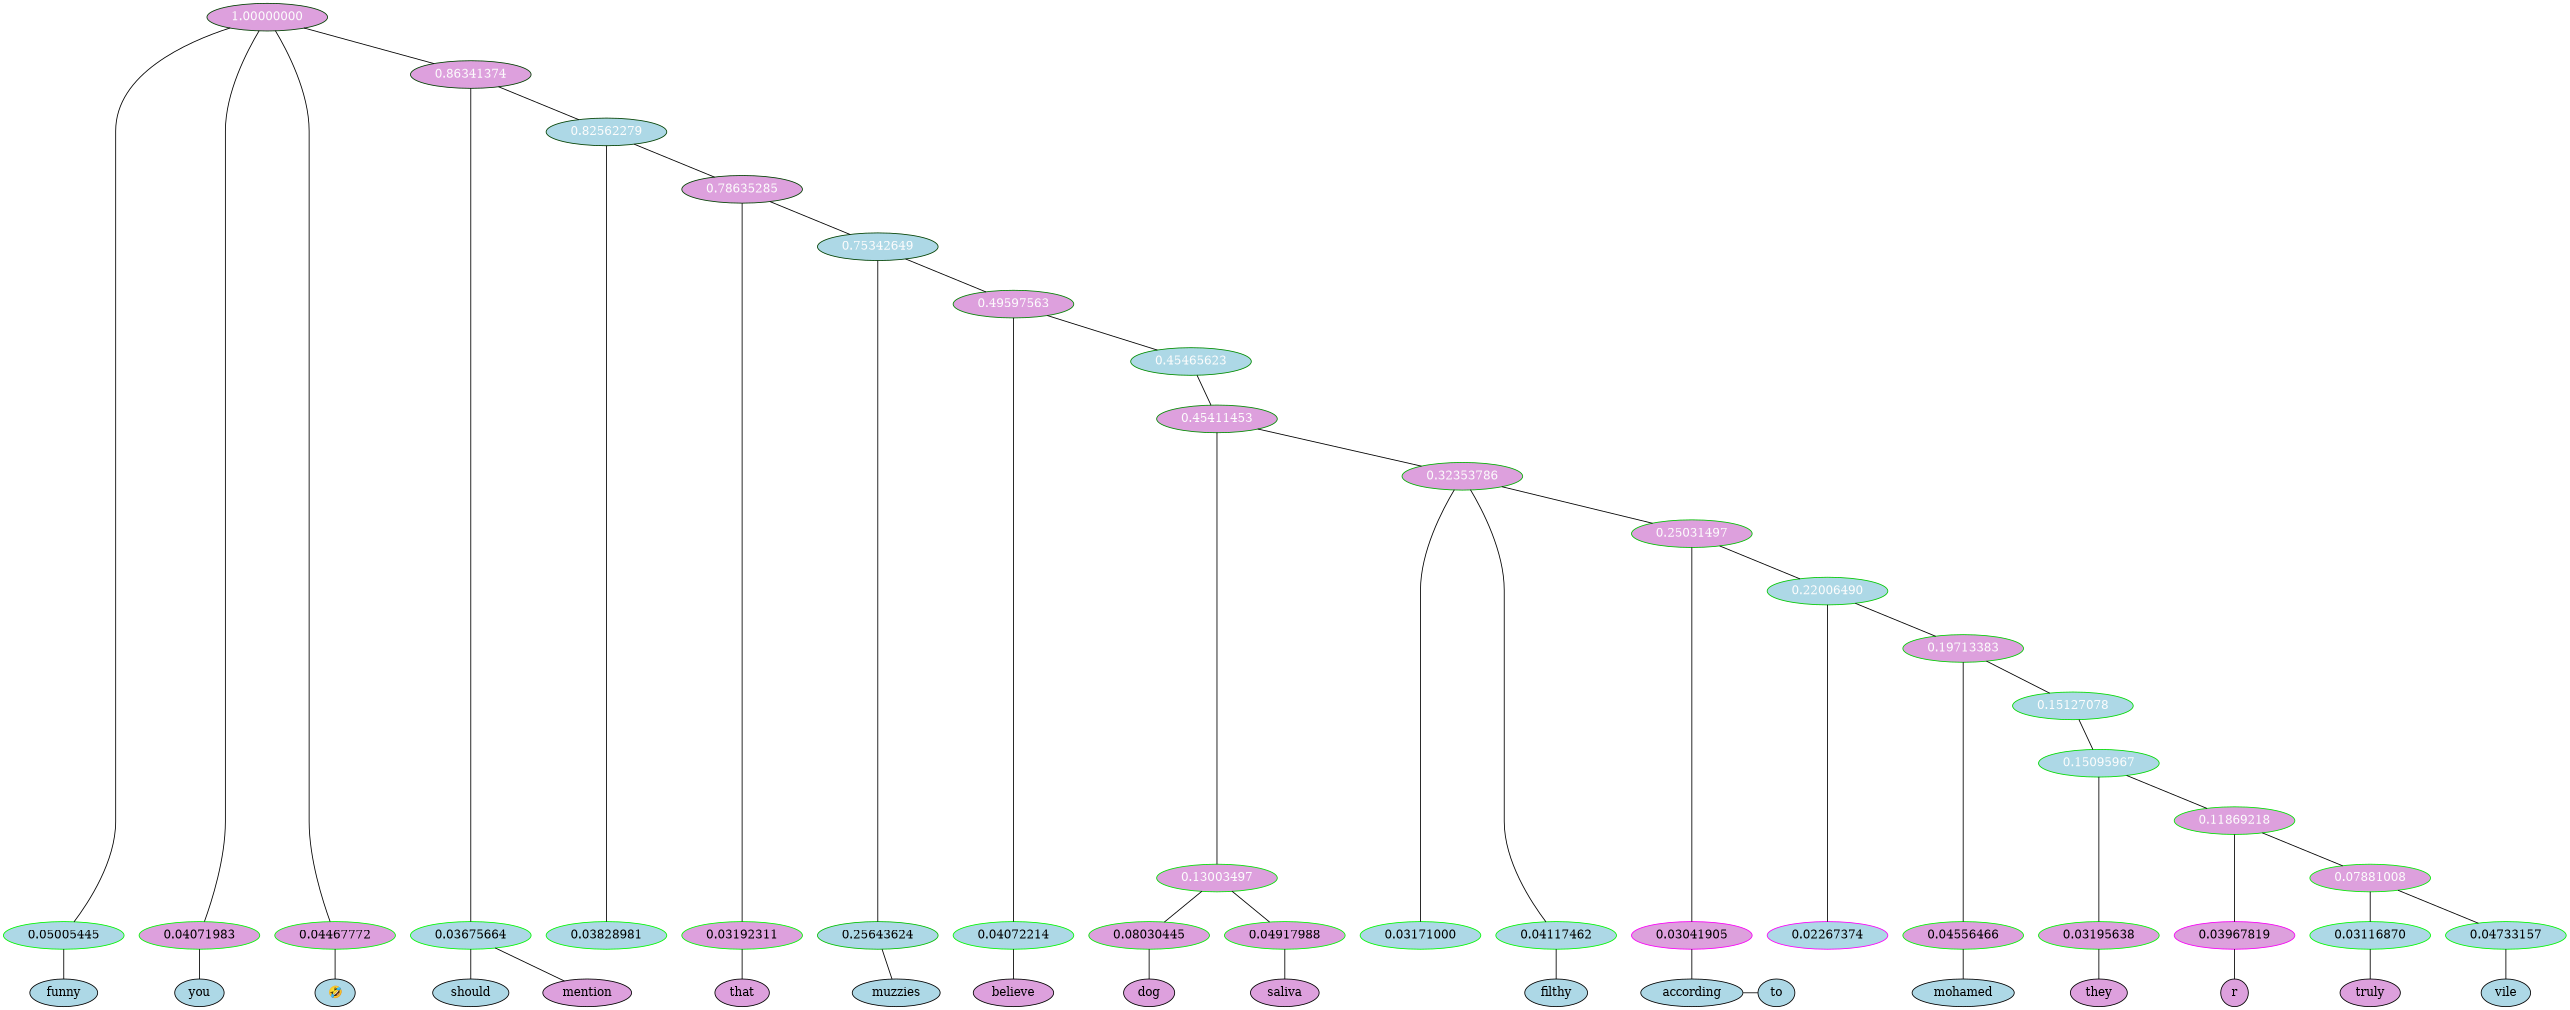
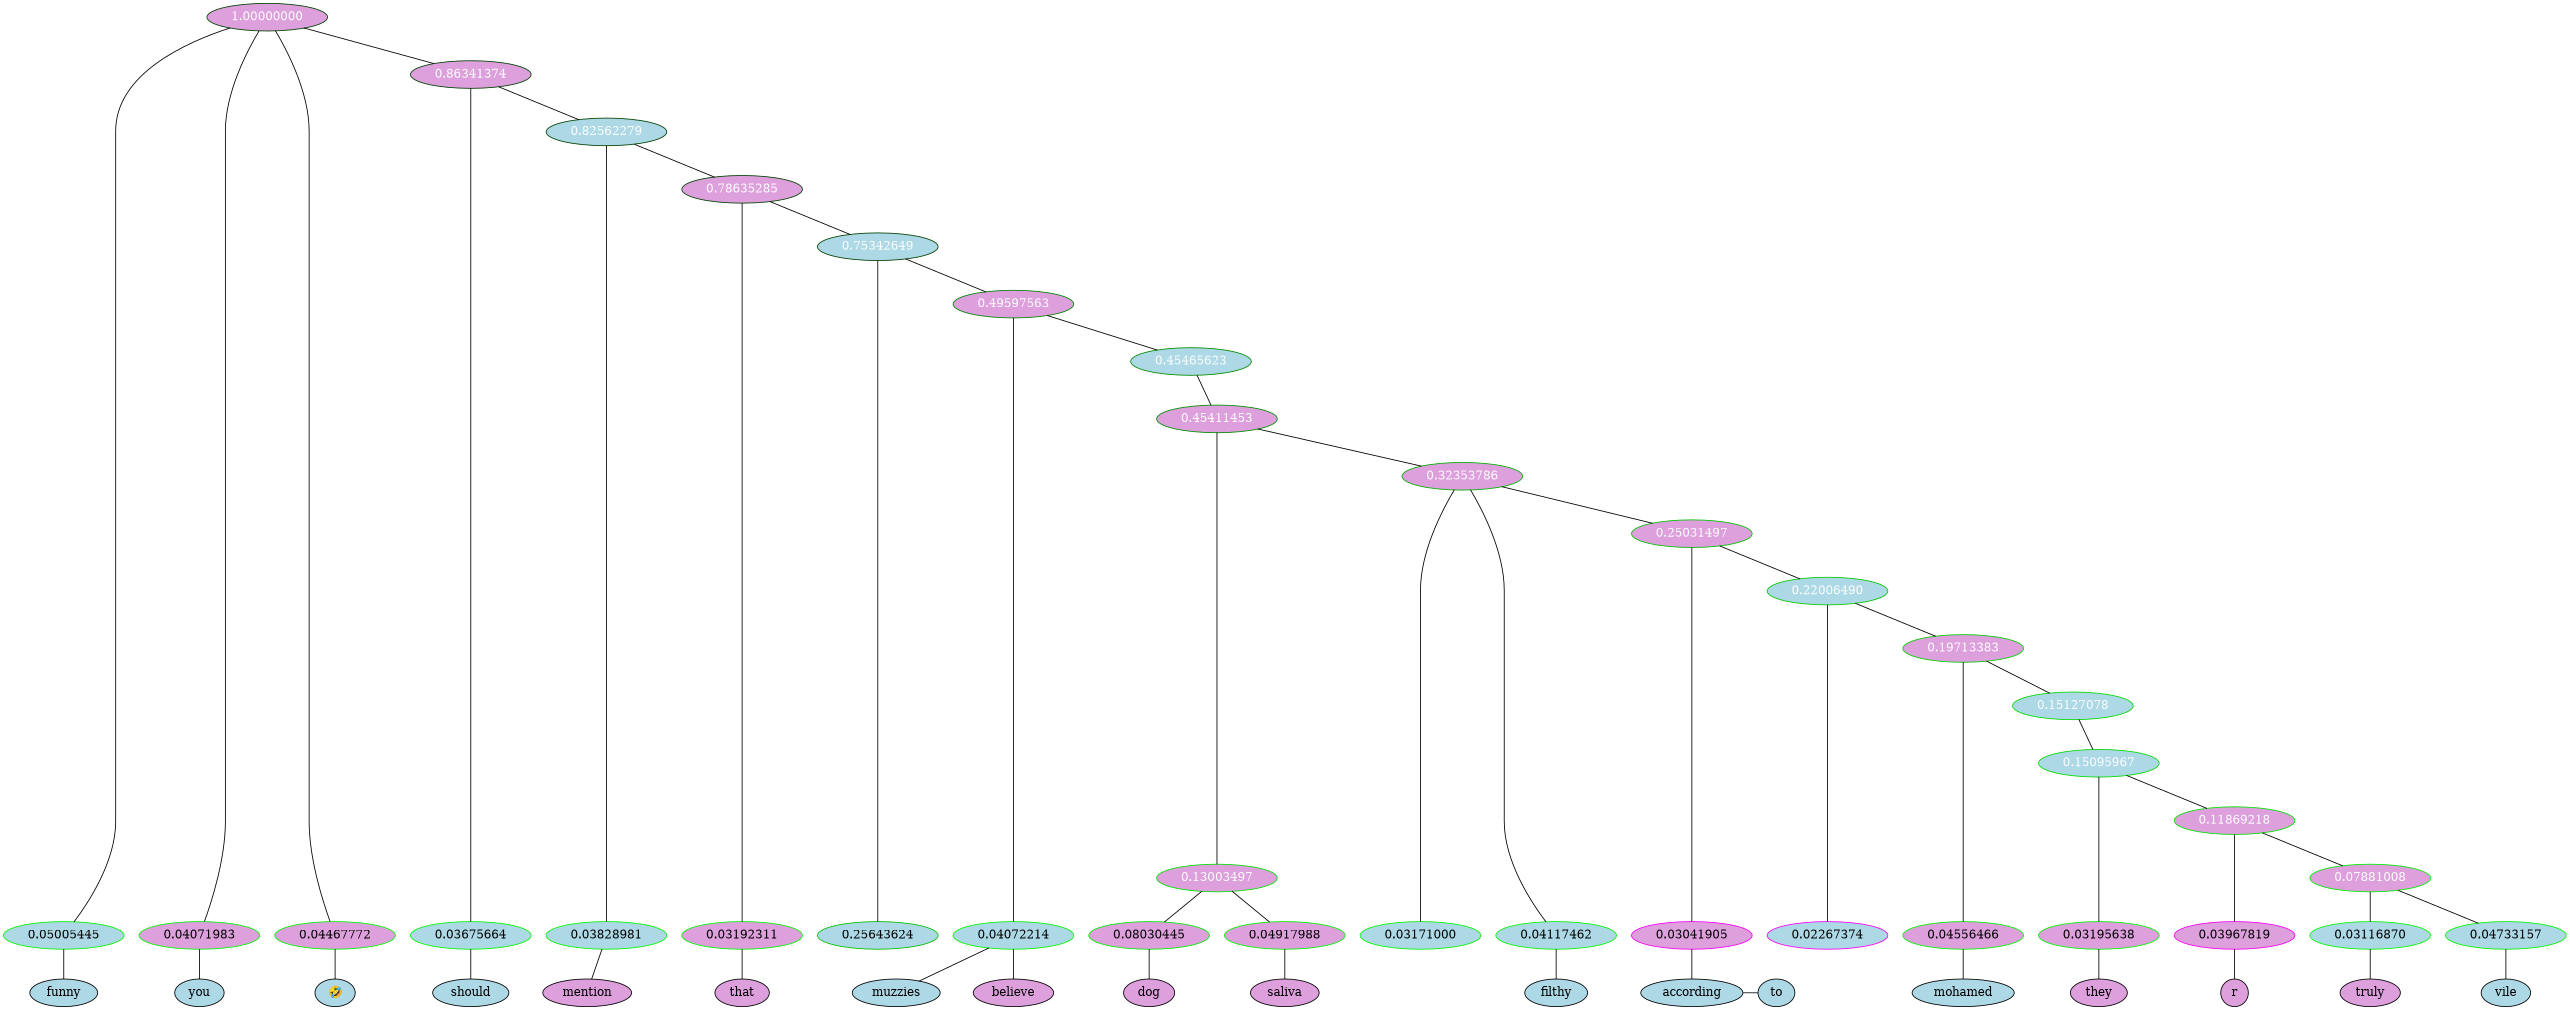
edge "0.03675664" -- "mention": now "0.03828981" -- "mention"
edge "0.25643624" -- "muzzies": now "0.04072214" -- "muzzies"
